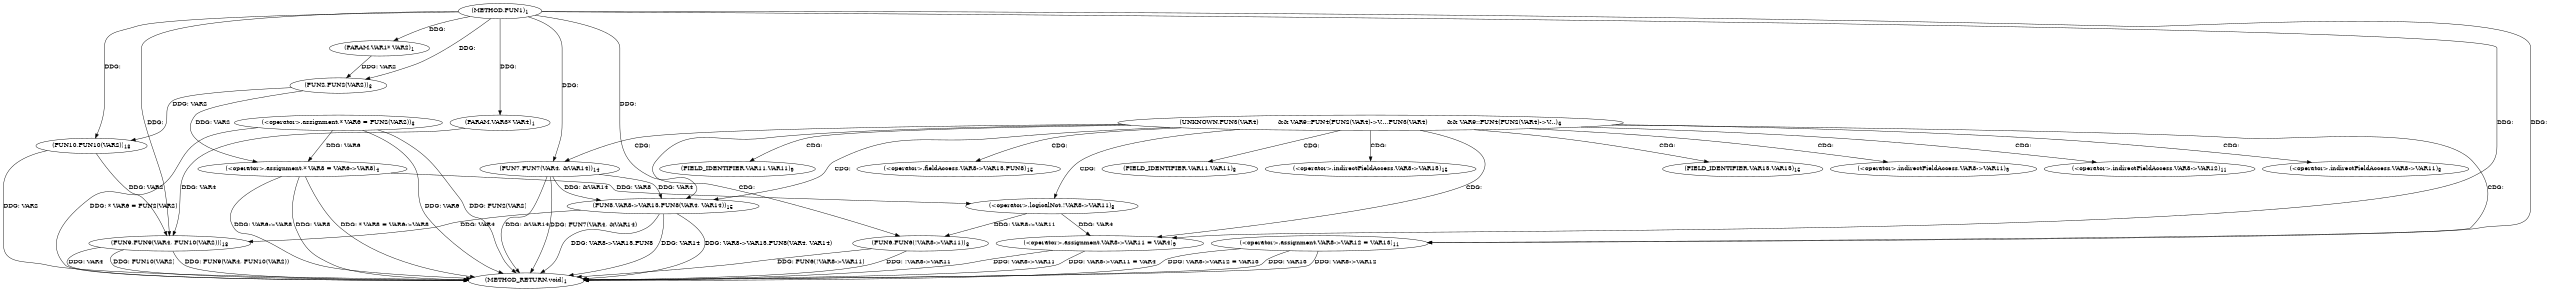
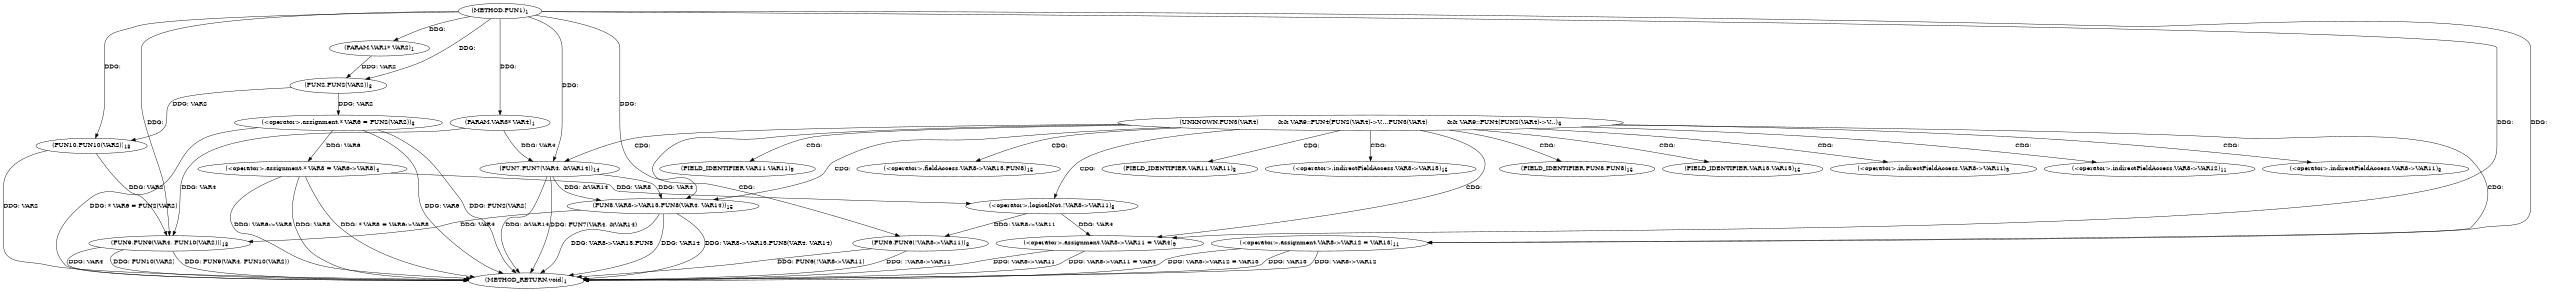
edge "(FUN2,FUN2(VAR2))" -> "(<operator>.assignment,* VAR8 = VAR6->VAR8)": now "(FUN2,FUN2(VAR2))" -> "(<operator>.assignment,* VAR6 = FUN2(VAR2))"
edge "(PARAM,VAR3* VAR4)" -> "(FUN7,FUN7(VAR4, &VAR14))": added, label "DDG: VAR4"
node "(FIELD_IDENTIFIER,FUN8,FUN8)": added
